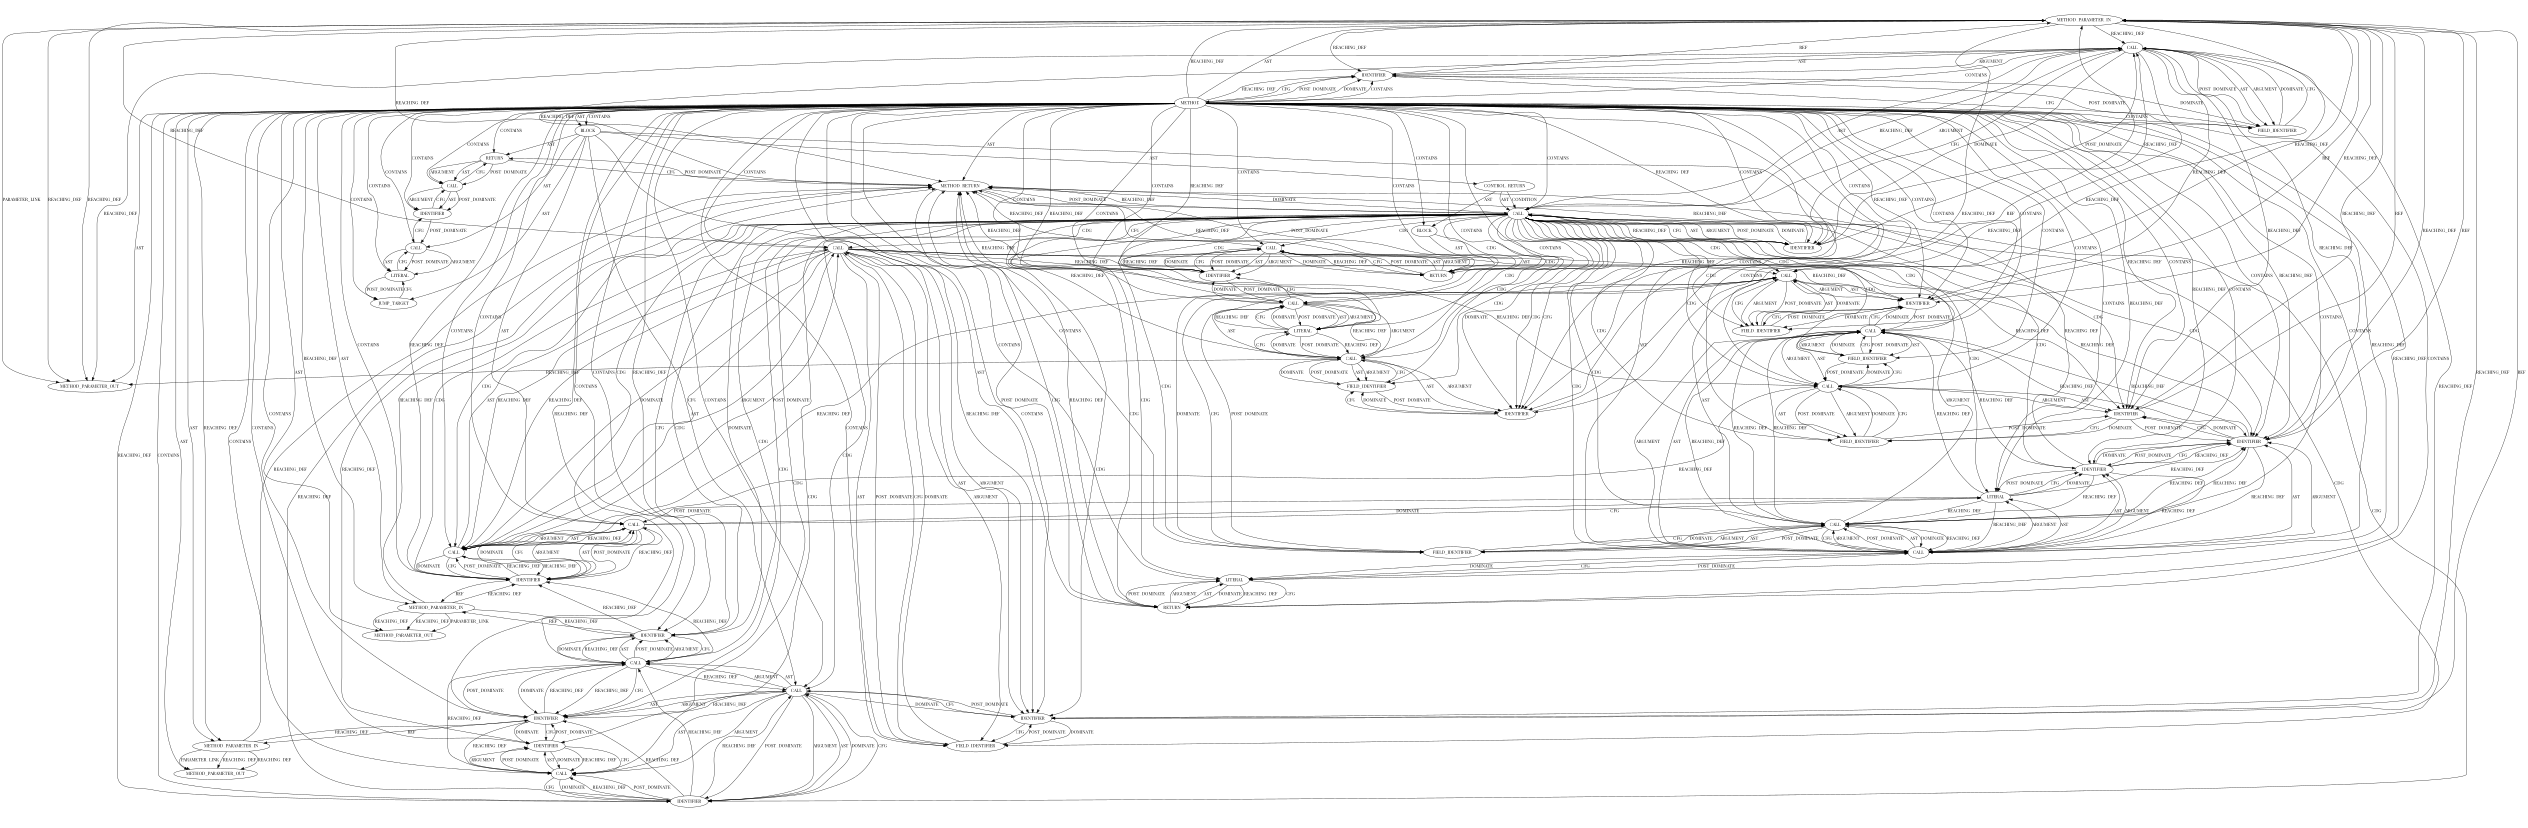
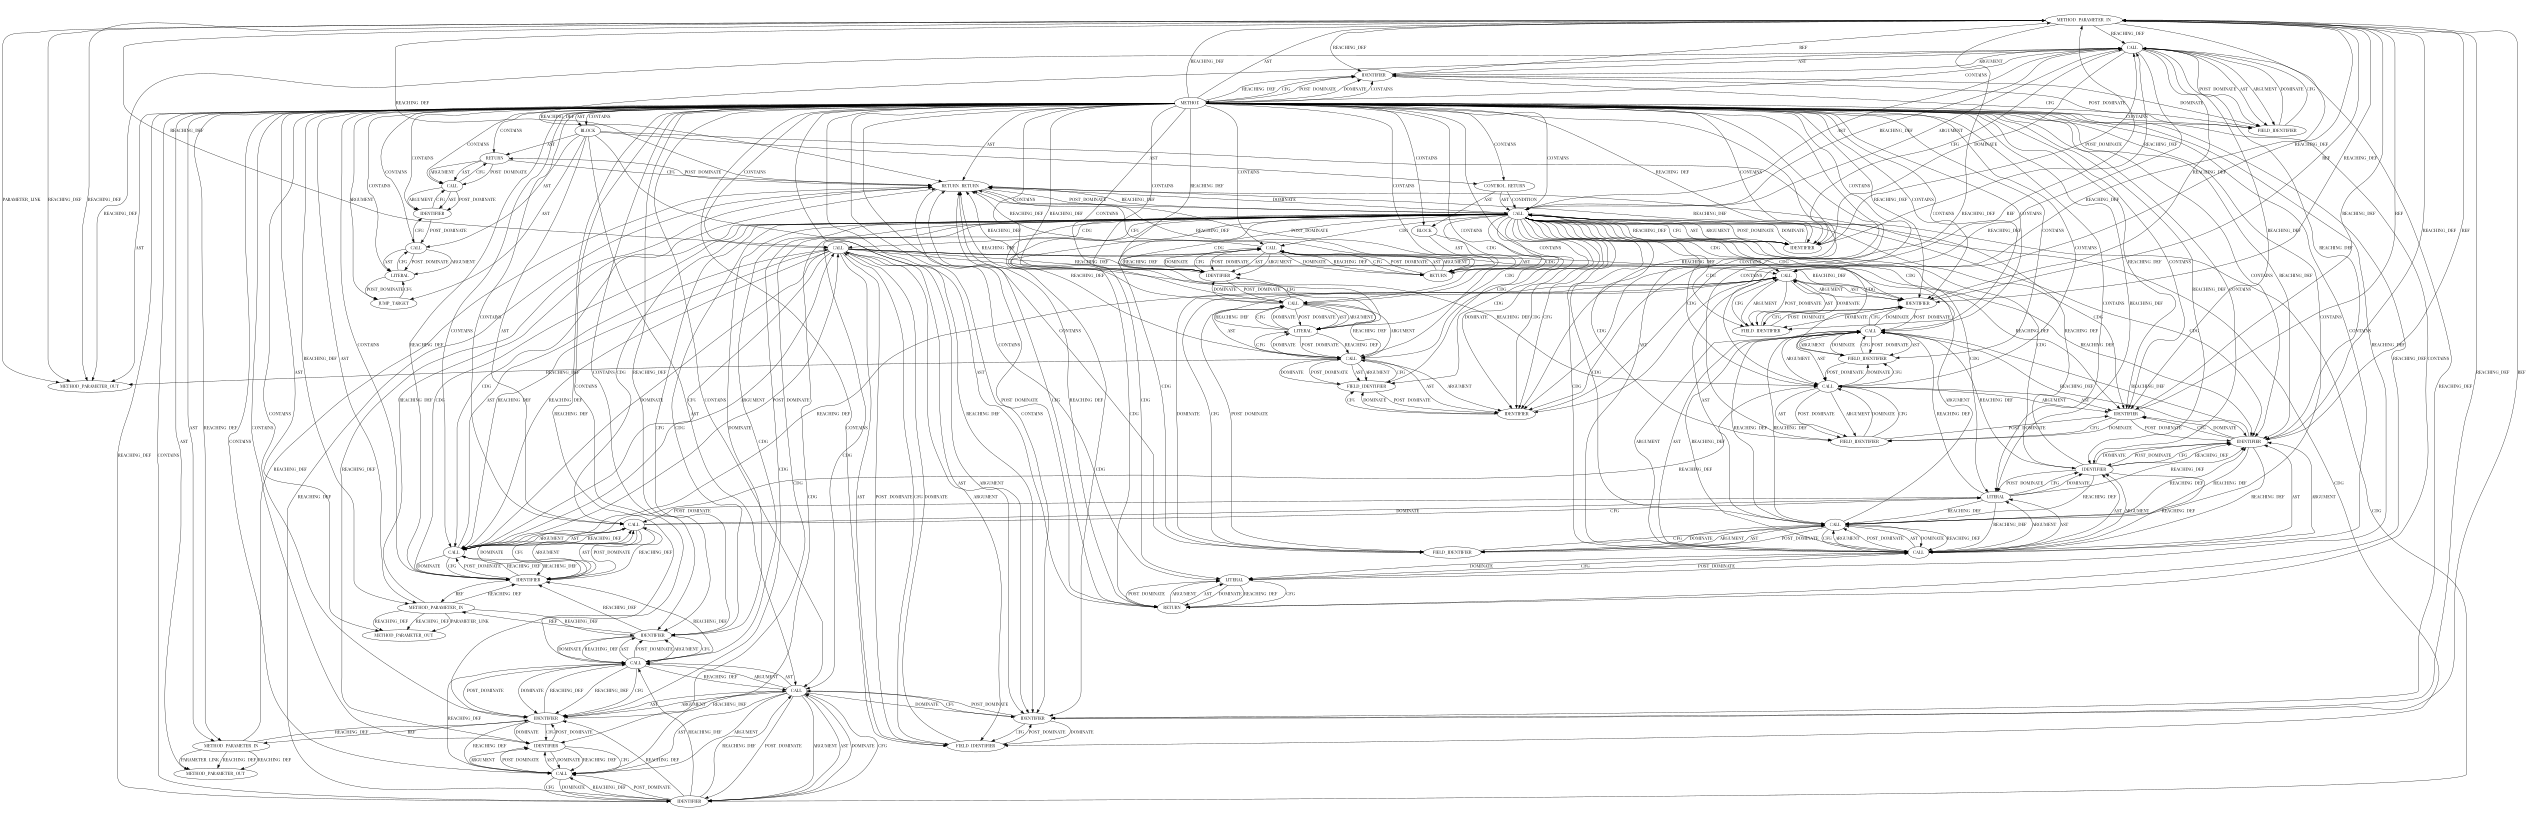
edge "METHOD" -> "CONTROL_RETURN": added, label "CONTAINS"
node "METHOD_RETURN": label "METHOD_RETURN" -> "RETURN_RETURN"
edge "METHOD" -> "JUMP_TARGET": label "CONTAINS" -> "ARGUMENT"
